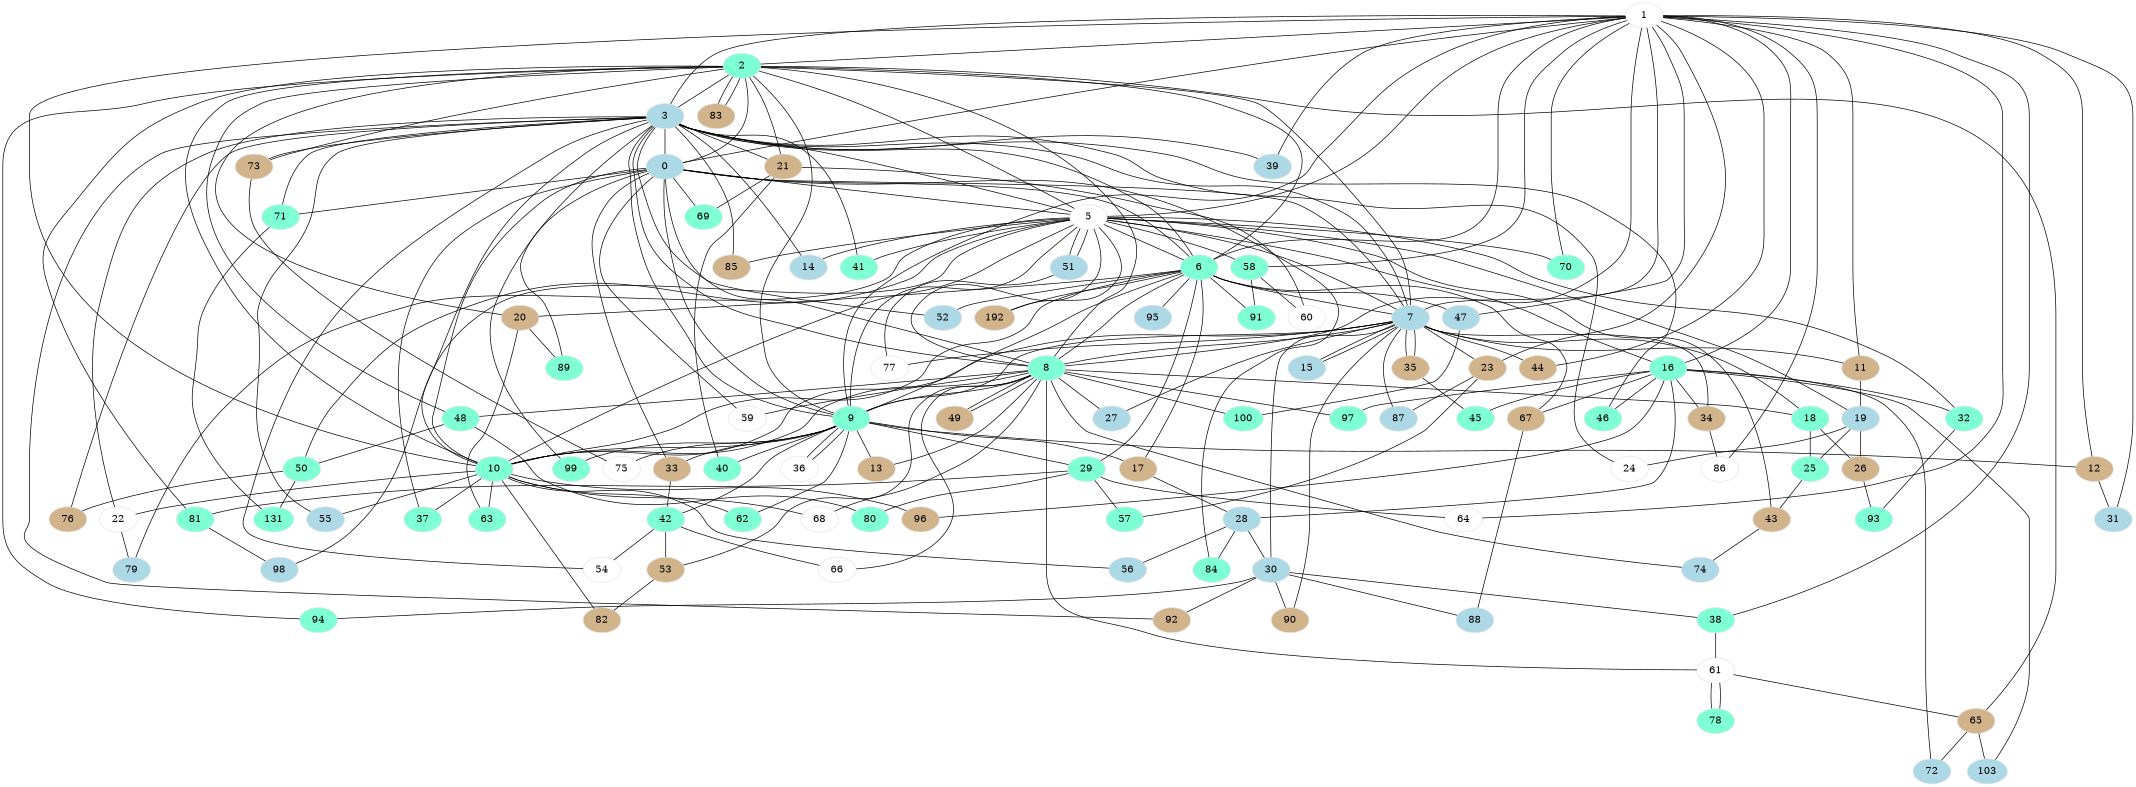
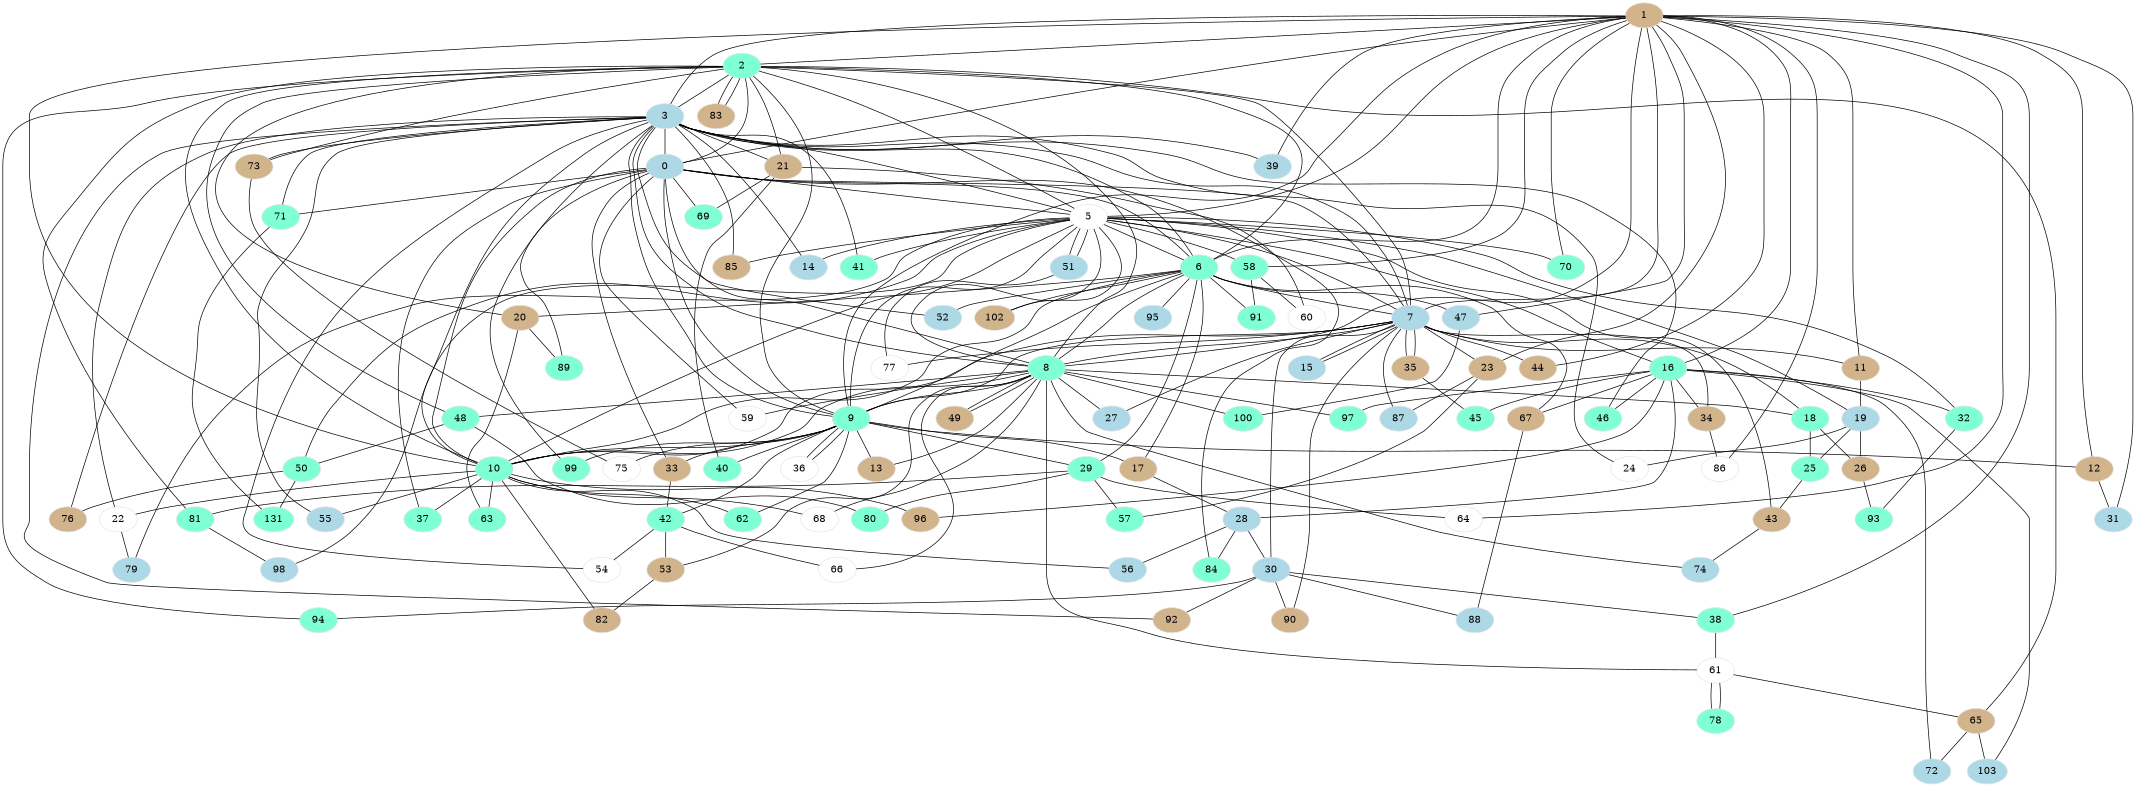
node "1": fillcolor white -> tan
node "192": label "192" -> "102"
